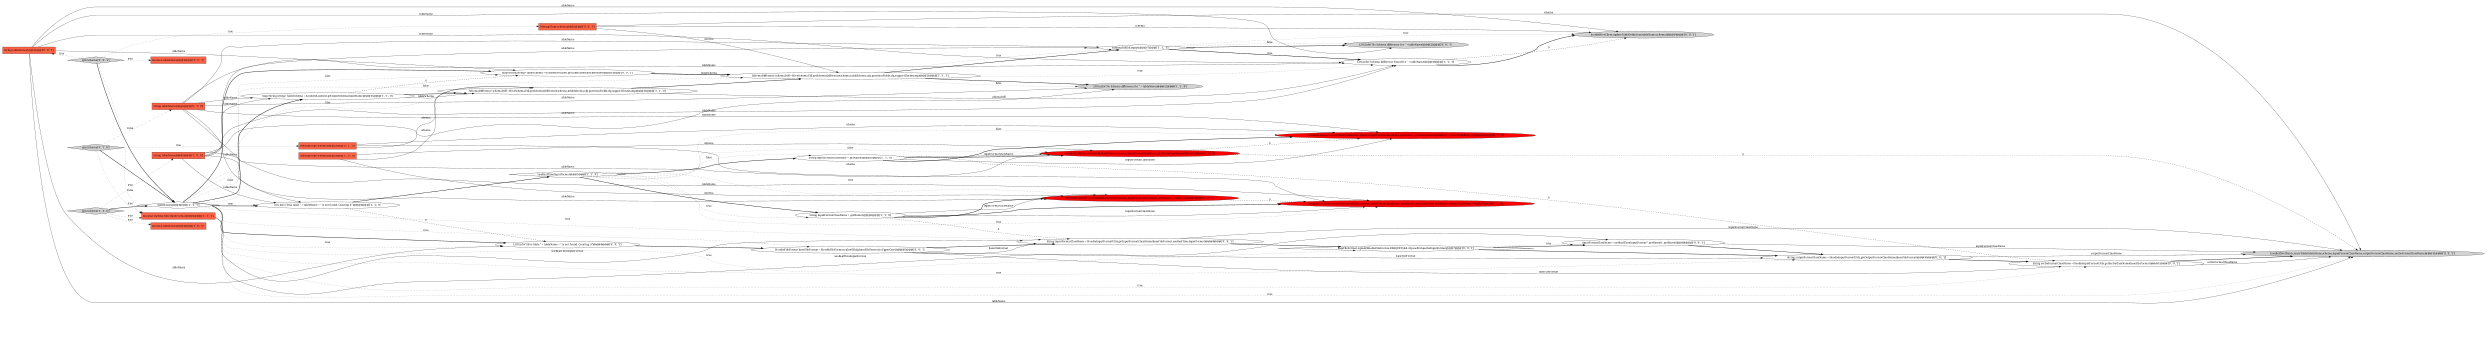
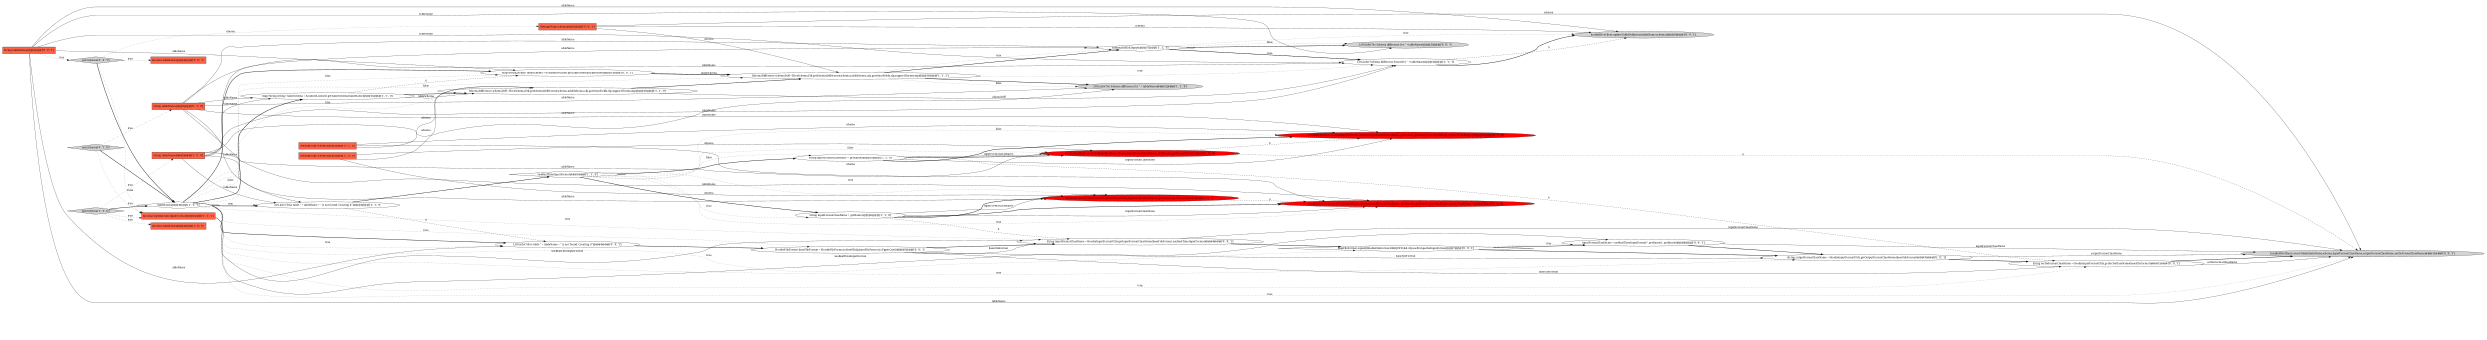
edge "syncSchema['0', '0', '1']" -> "MessageType schema@@@2@@@['0', '0', '1']": label "true" -> "schema"
edge "syncSchema['0', '0', '1']" -> "String tableName@@@2@@@['0', '0', '1']": reversed
edge "syncSchema['0', '1', '0']" -> "String tableName@@@2@@@['0', '1', '0']": label "false" -> "true"
edge "syncSchema['0', '1', '0']" -> "MessageType schema@@@2@@@['0', '1', '0']": removed, label "true"
